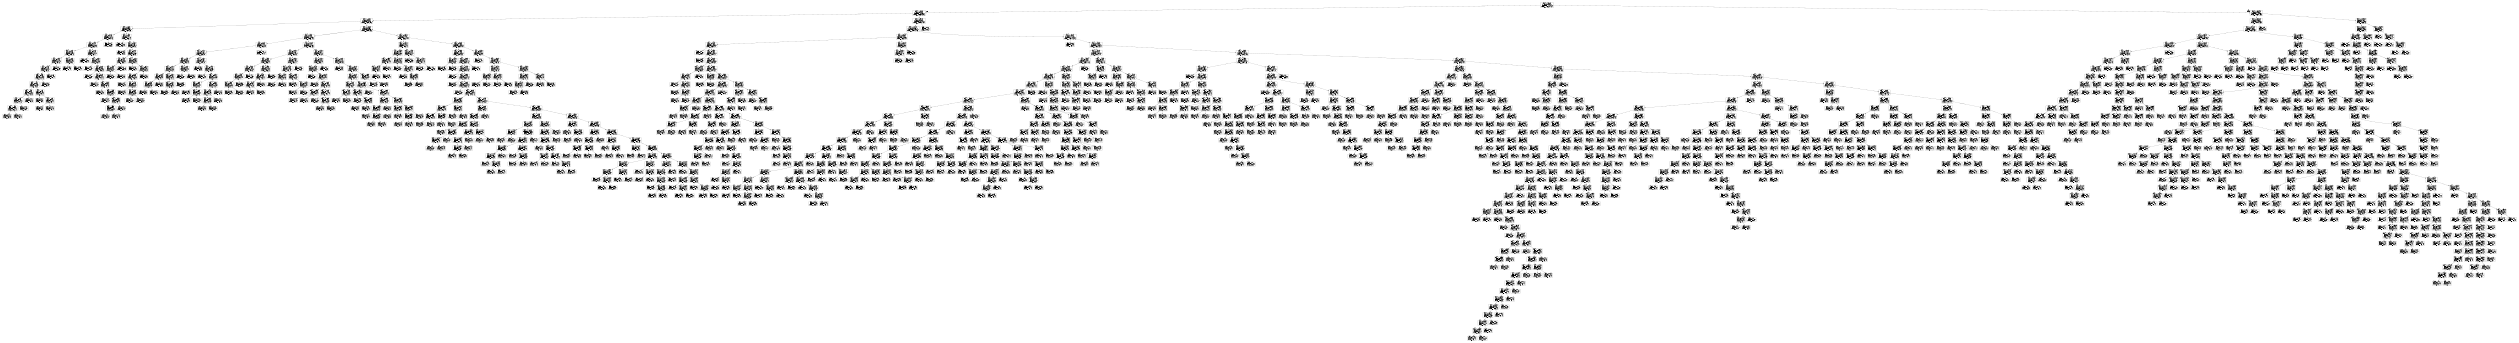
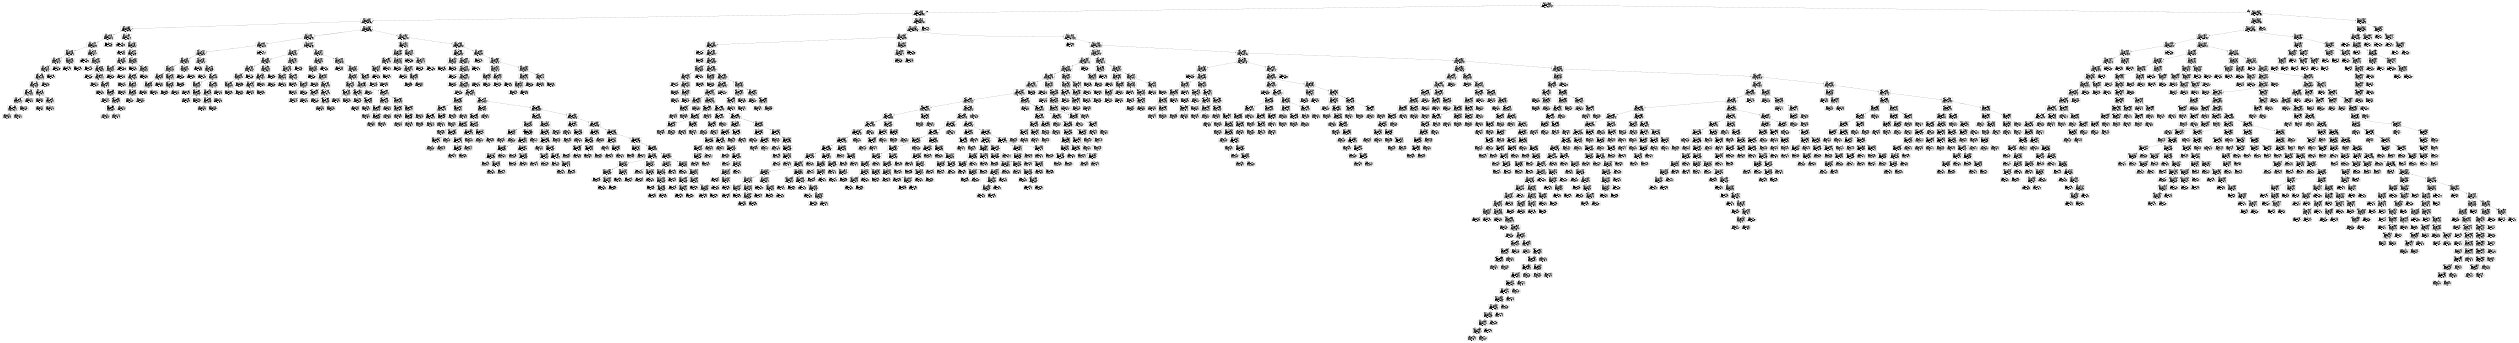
node "X[0] <= 2203.5 gini = 0.03 samples = 462 value = [455, 7]": label "X[0] <= 2203.5 gini = 0.03 samples = 462 value = [455, 7]" -> "X[0] <= 2203.5 gini = 0.03 value = 462 value = [455, 7]"
